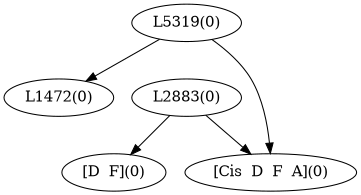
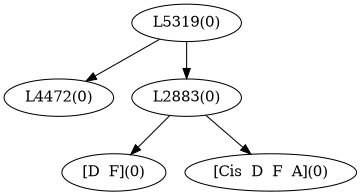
edge "L5319(0)" -> "[Cis  D  F  A](0)": now "L5319(0)" -> "L2883(0)"
node "L1472(0)": label "L1472(0)" -> "L4472(0)"
